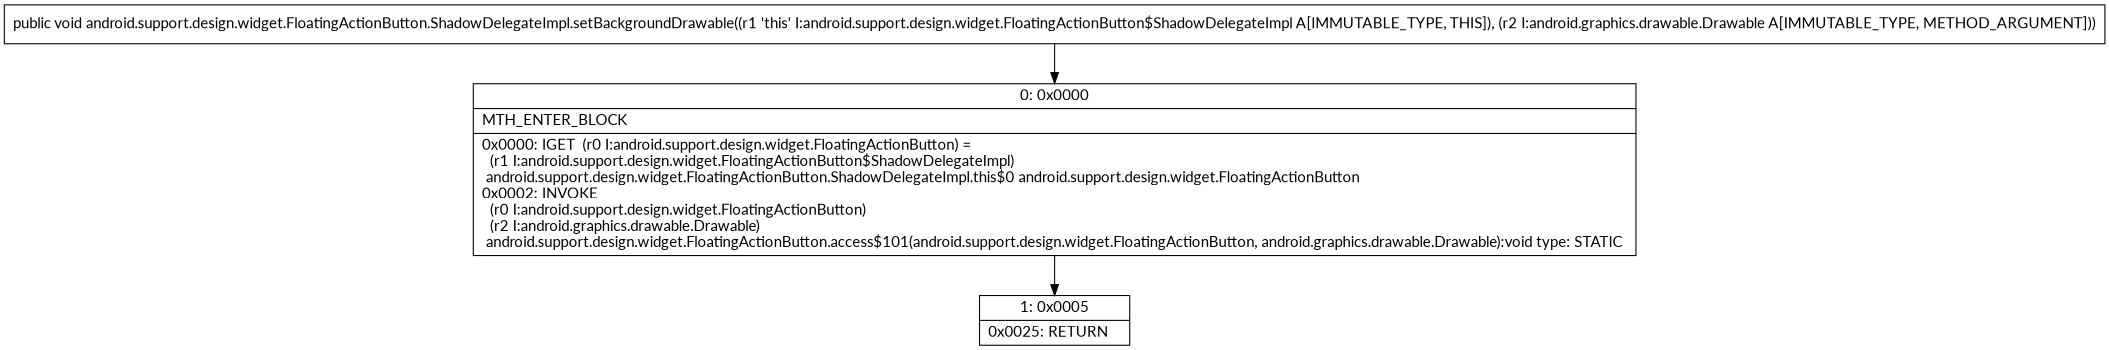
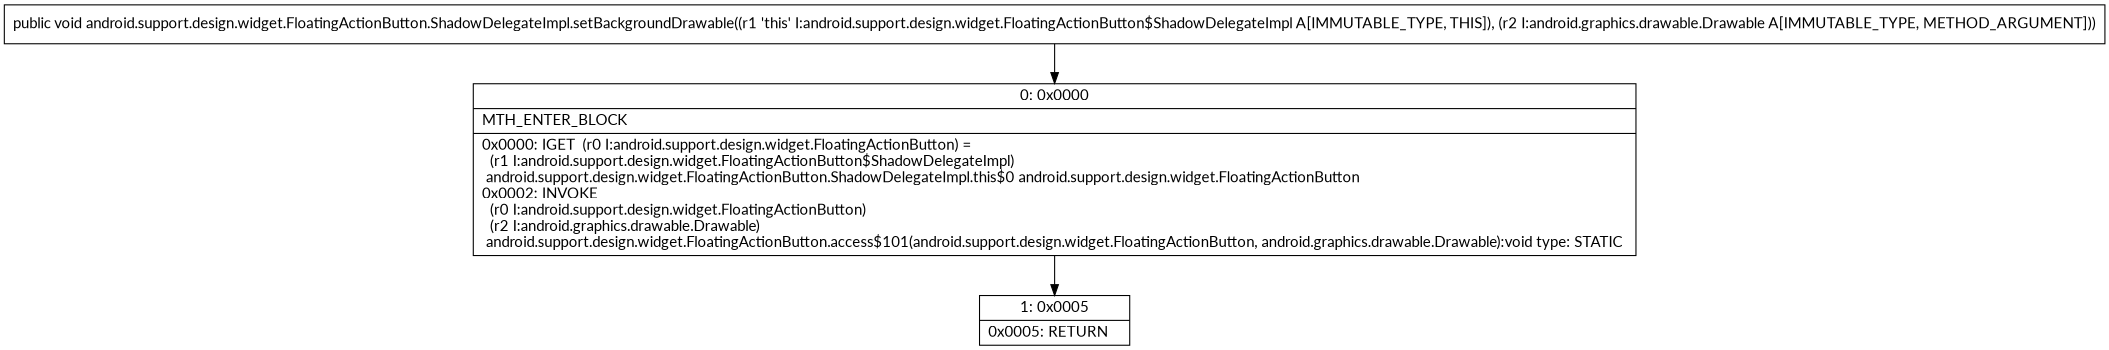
node "1: 0x0005": text "0x0025: RETURN" -> "0x0005: RETURN"
